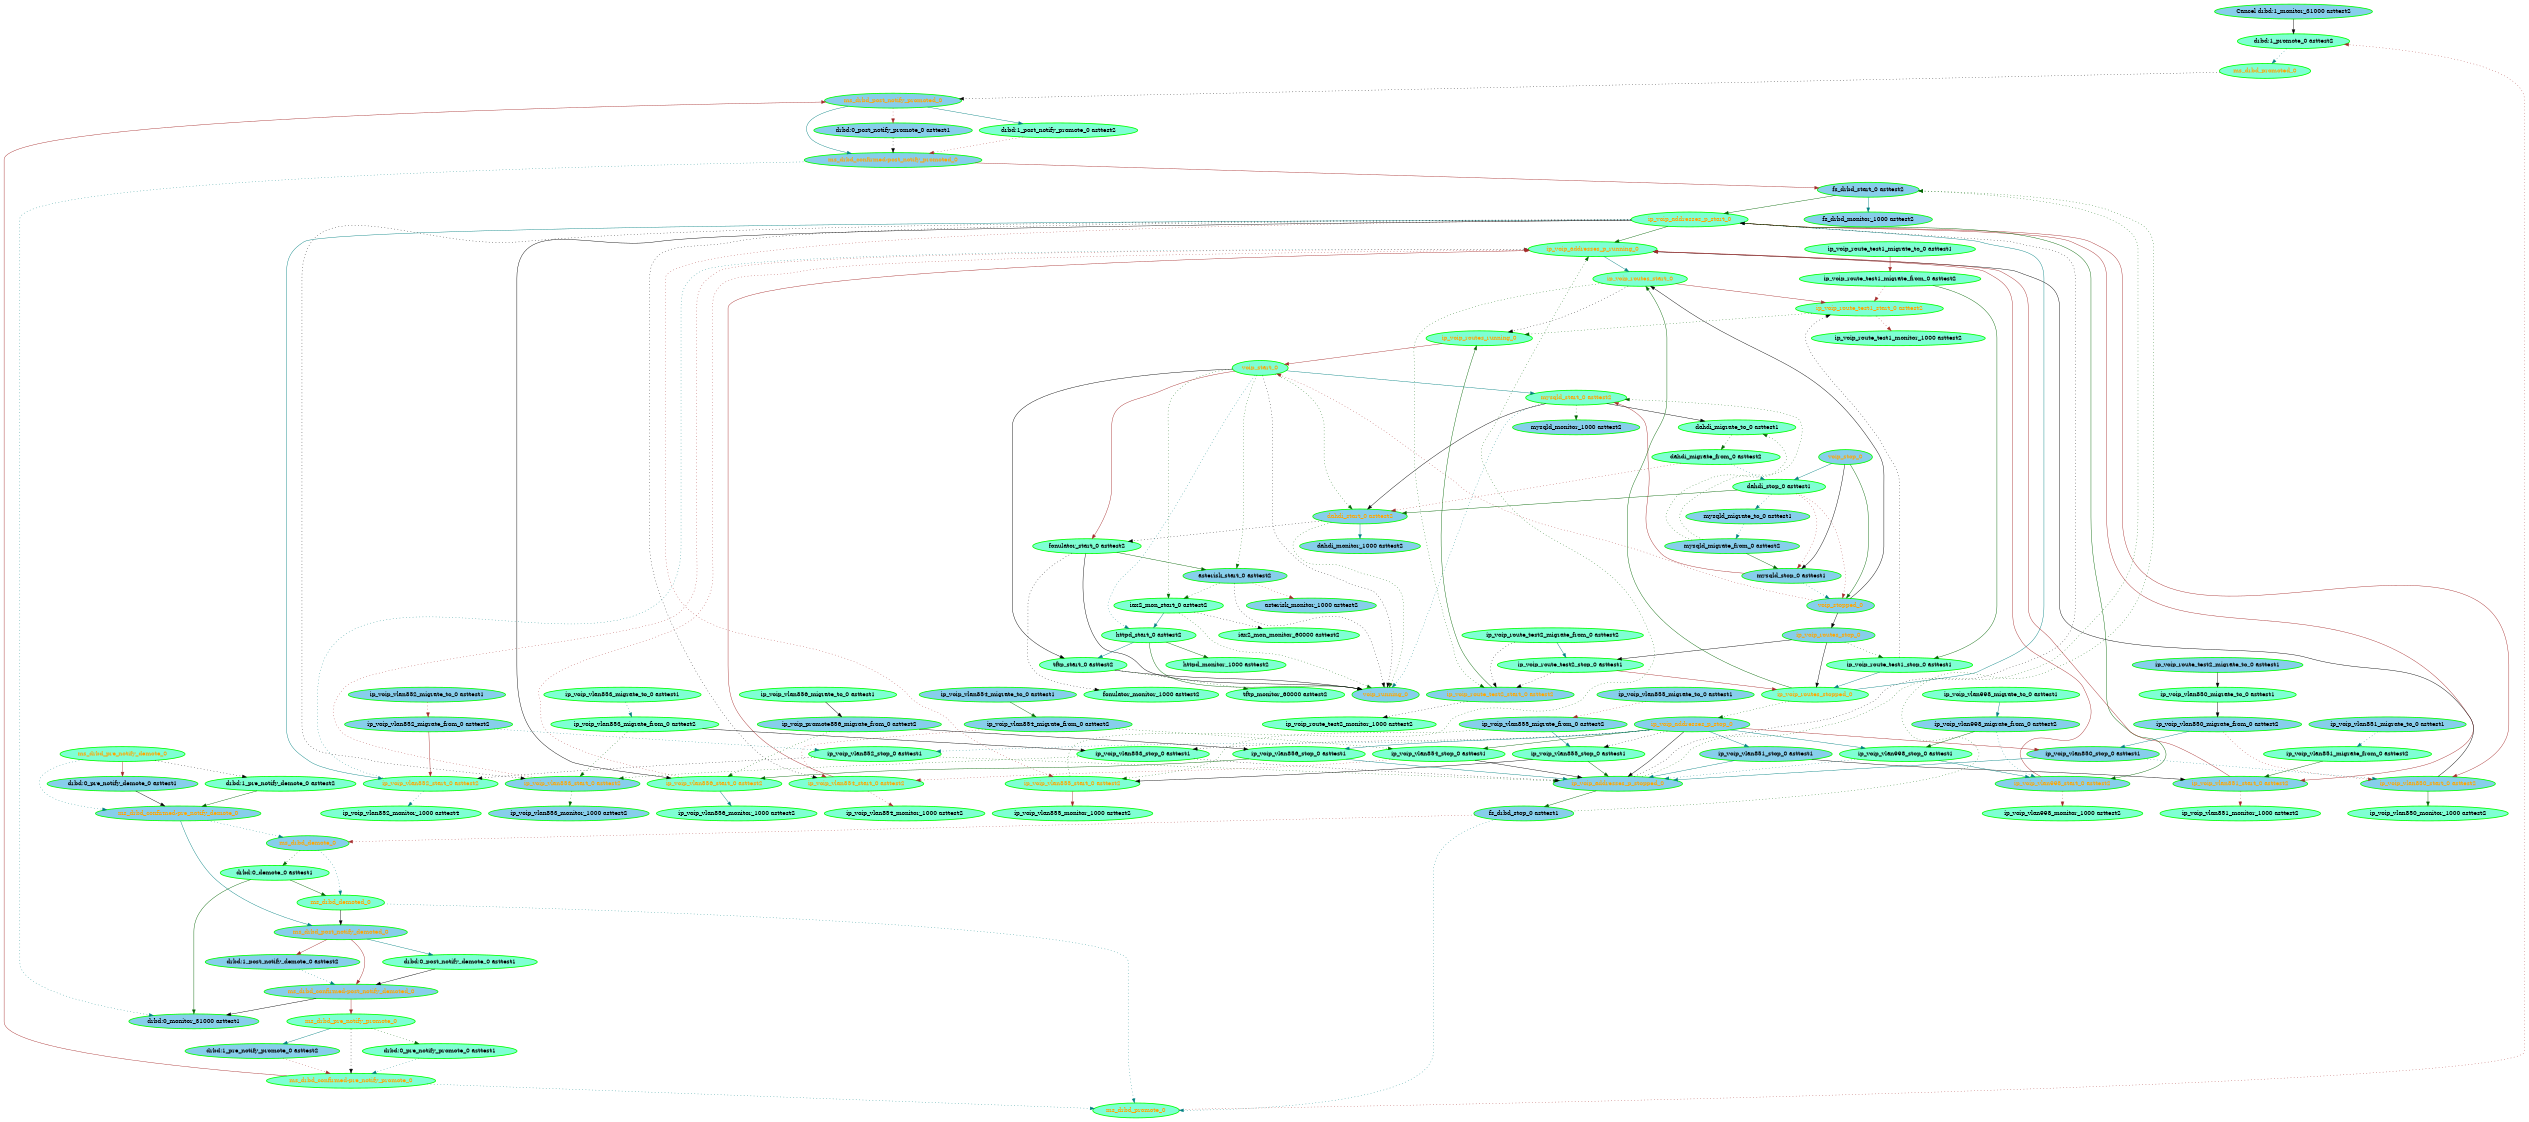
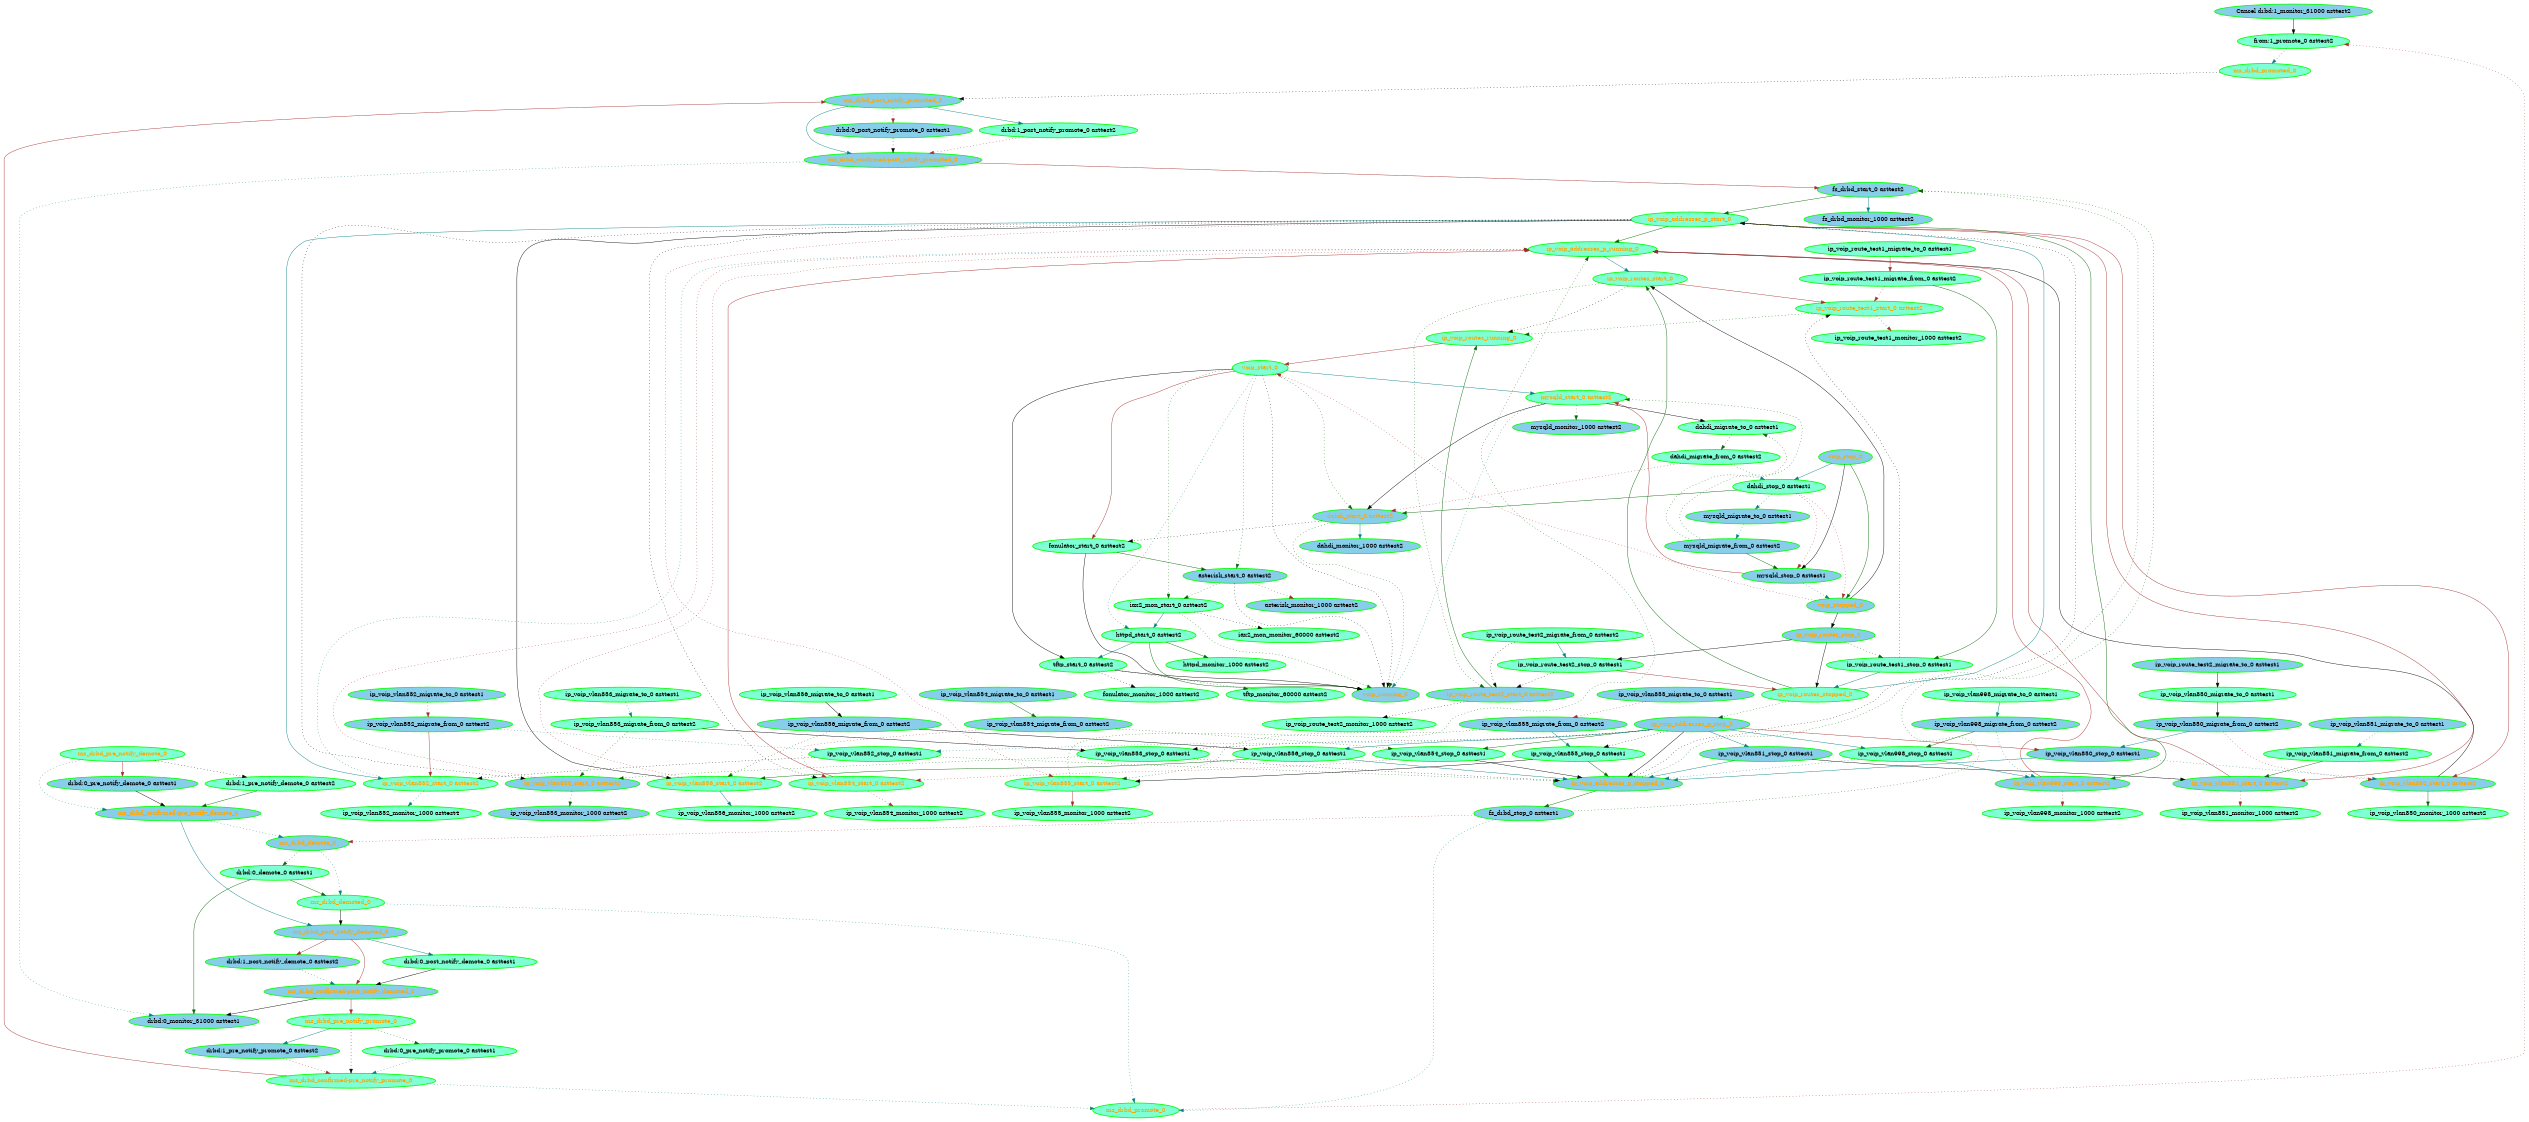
node "drbd:1_promote_0 asttest2": label "drbd:1_promote_0 asttest2" -> "from:1_promote_0 asttest2"
edge "fonulator_start_0 asttest2" -> "fonulator_monitor_1000 asttest2": now "tftp_start_0 asttest2" -> "fonulator_monitor_1000 asttest2"
node "ip_voip_promote856_migrate_from_0 asttest2": label "ip_voip_promote856_migrate_from_0 asttest2" -> "ip_voip_vlan856_migrate_from_0 asttest2"
